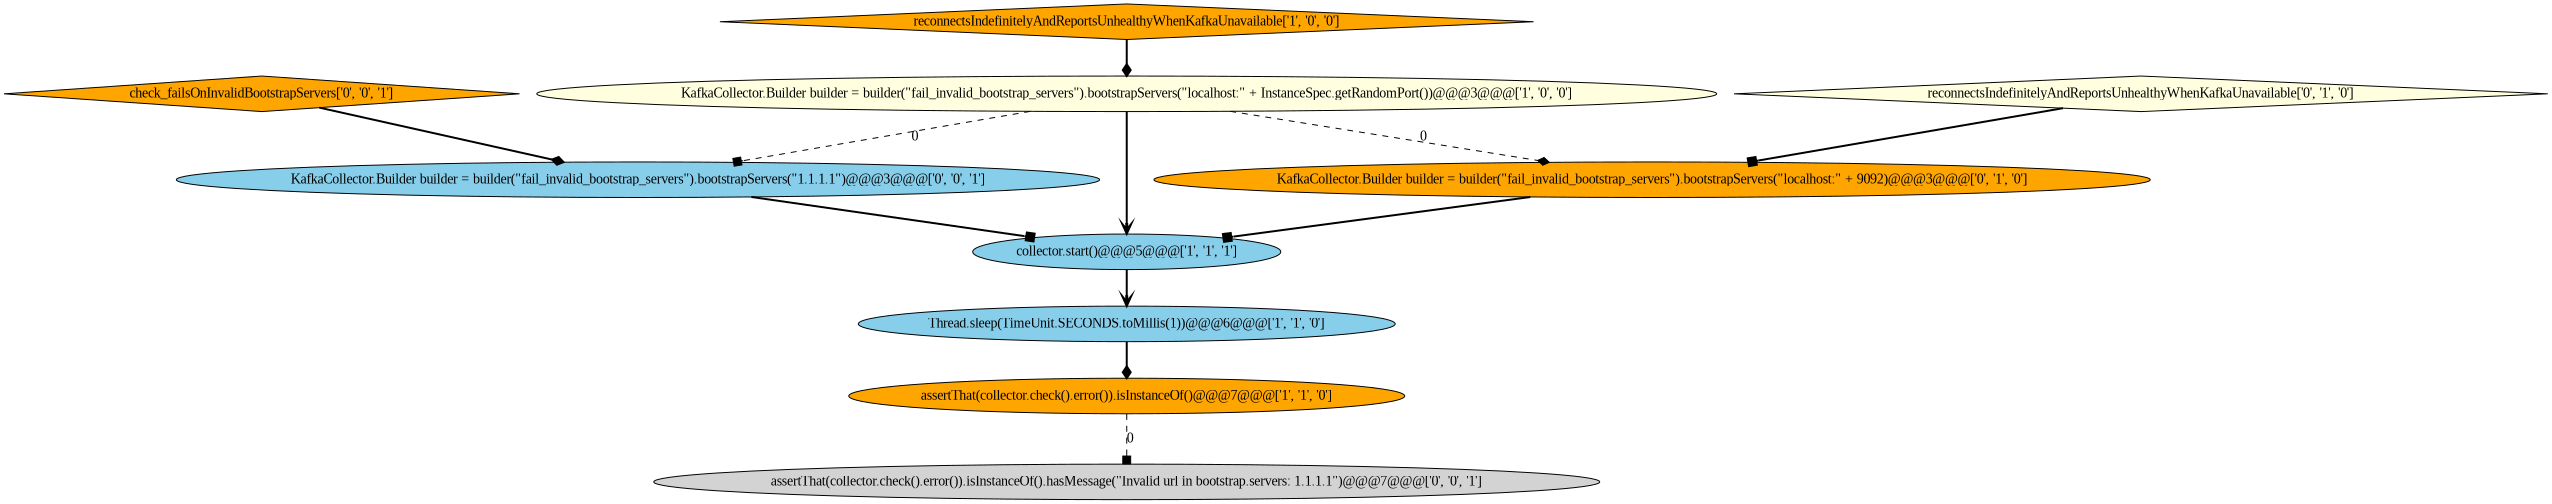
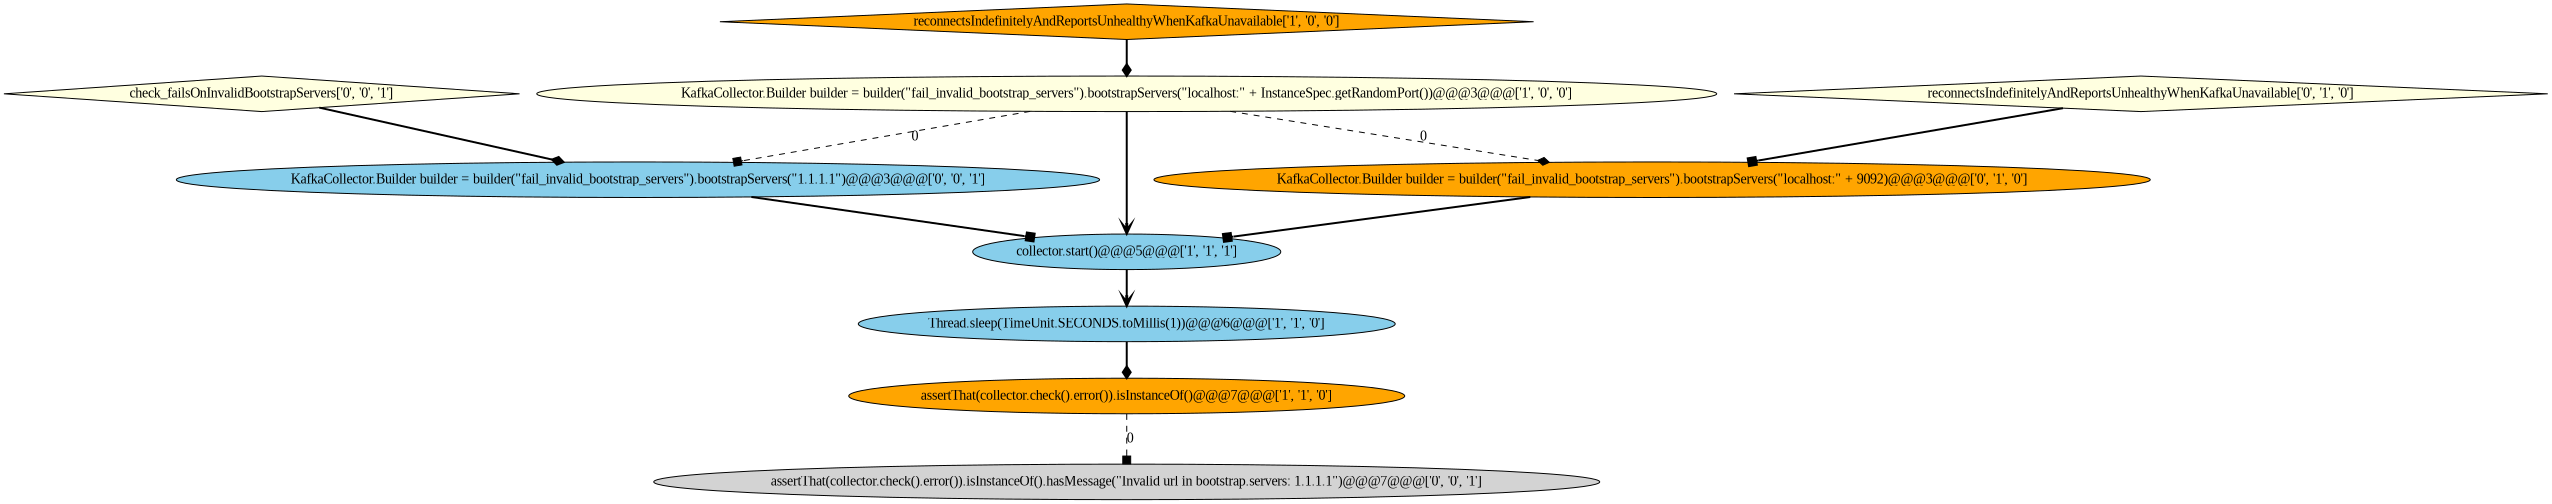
node "check_failsOnInvalidBootstrapServers['0', '0', '1']": fillcolor orange -> lightyellow
